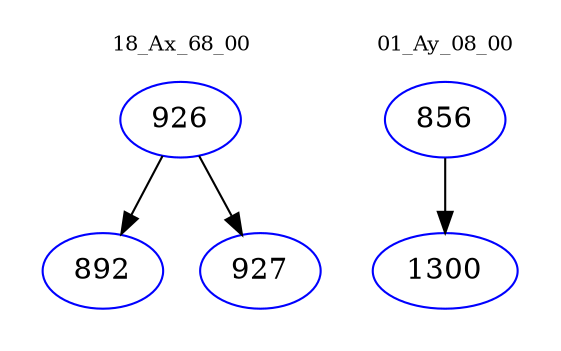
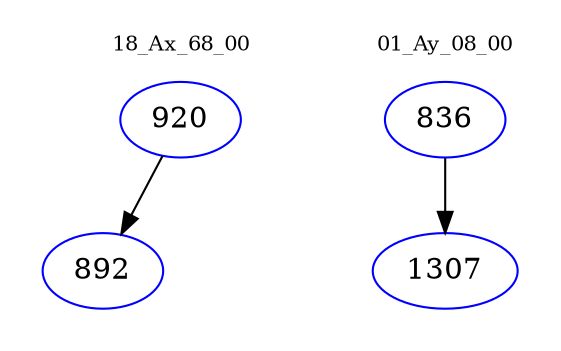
node "926": label "926" -> "920"
node "856": label "856" -> "836"
node "927": removed
node "1300": label "1300" -> "1307"
